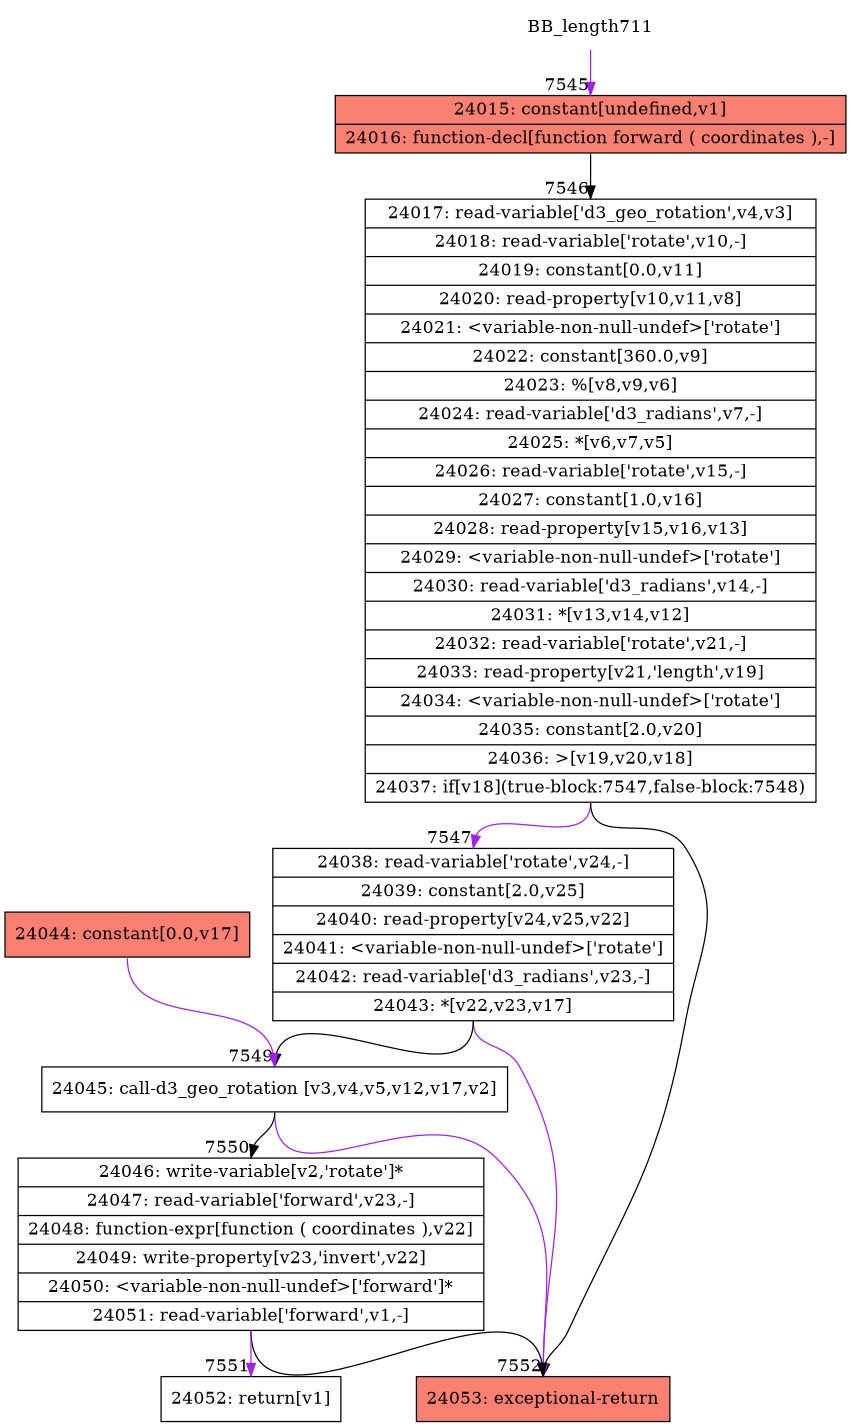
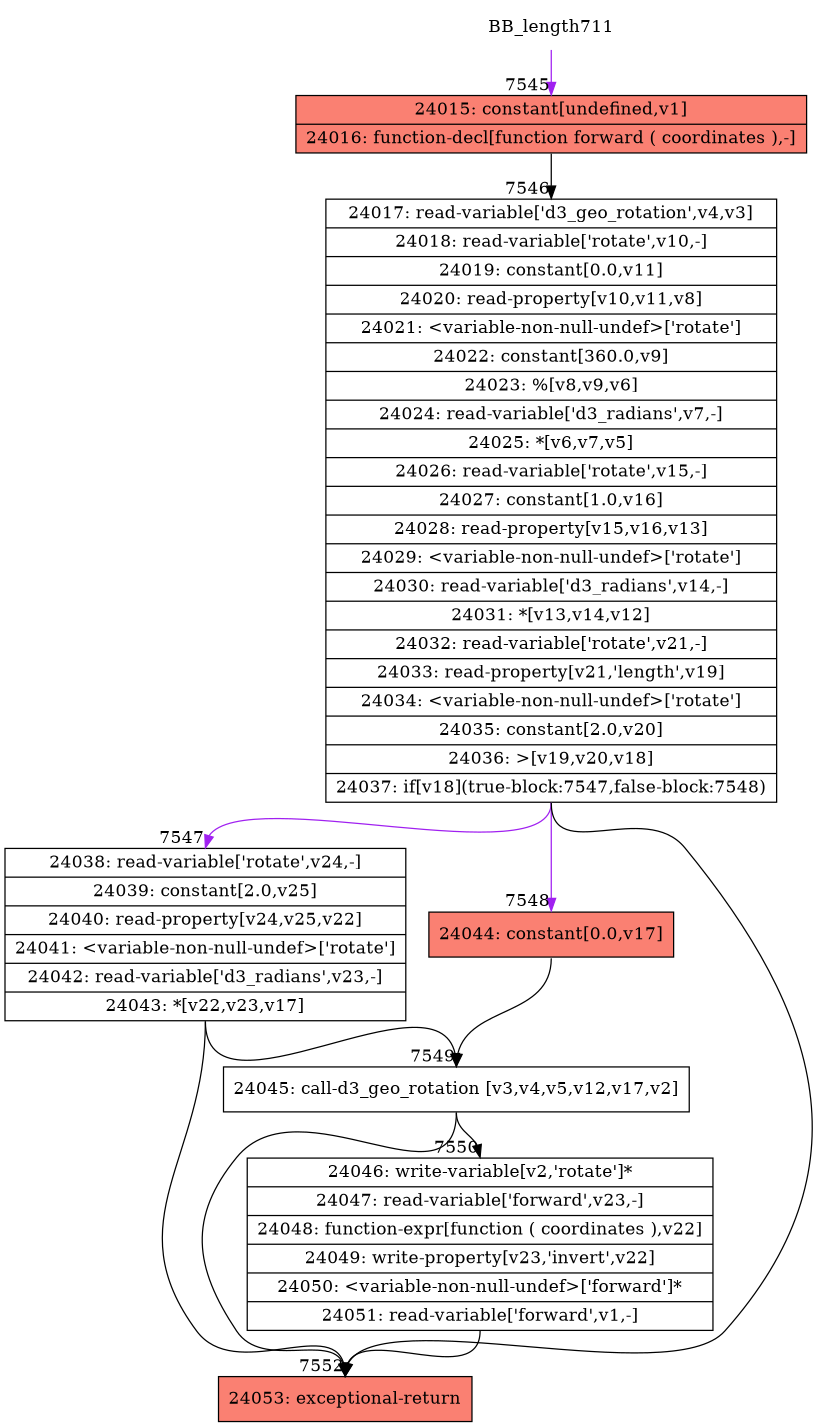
edge "24017: read-variable['d3_geo_rotation',v4,v3]" -> "24044: constant[0.0,v17]": added
edge "24044: constant[0.0,v17]" -> "24045: call-d3_geo_rotation [v3,v4,v5,v12,v17,v2]": color purple -> black
edge "24045: call-d3_geo_rotation [v3,v4,v5,v12,v17,v2]" -> "24053: exceptional-return": color purple -> black
edge "24038: read-variable['rotate',v24,-]" -> "24053: exceptional-return": color purple -> black
node "24052: return[v1]": removed
